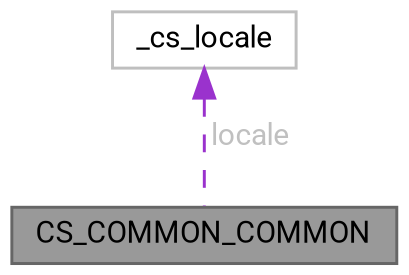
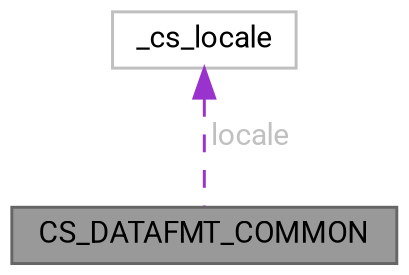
node "CS_COMMON_COMMON": label "CS_COMMON_COMMON" -> "CS_DATAFMT_COMMON"
